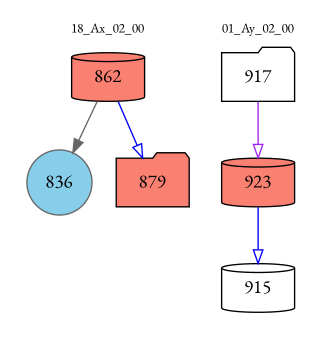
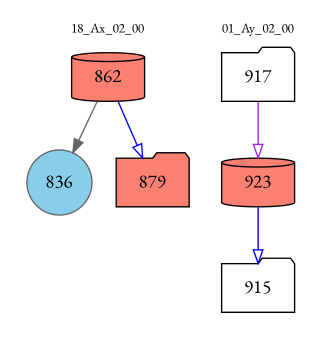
node "915": shape cylinder -> folder
